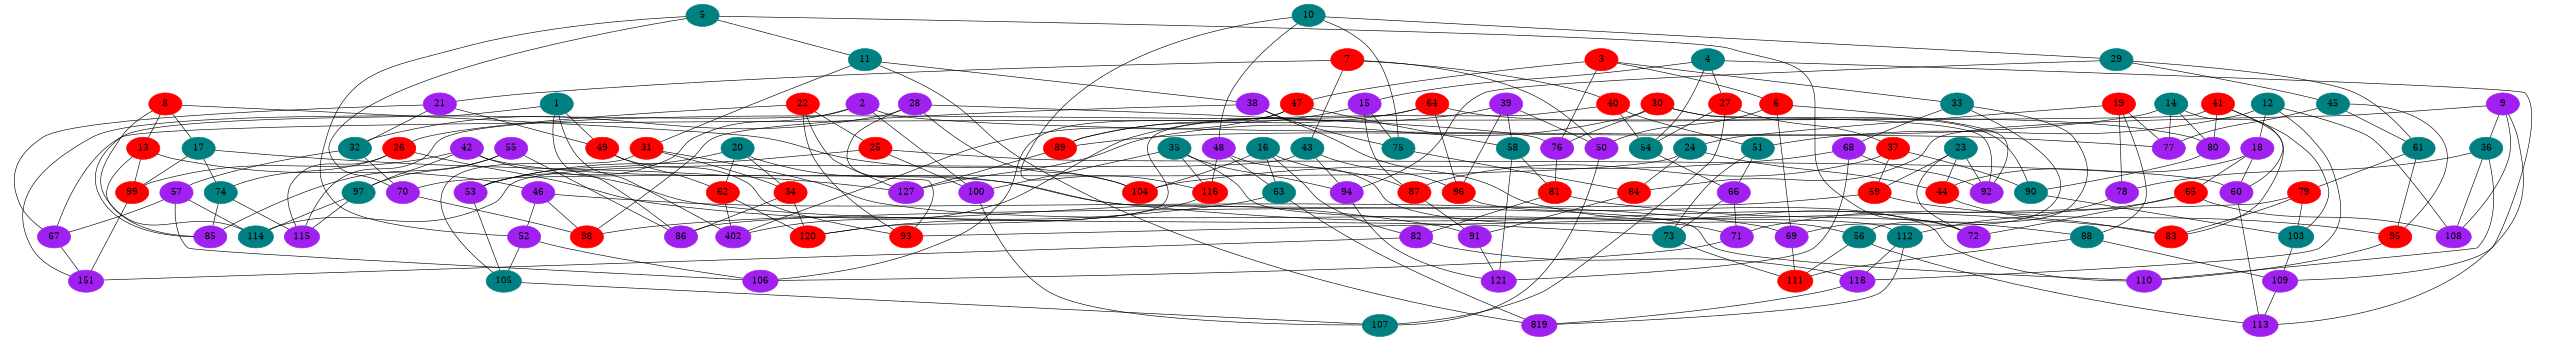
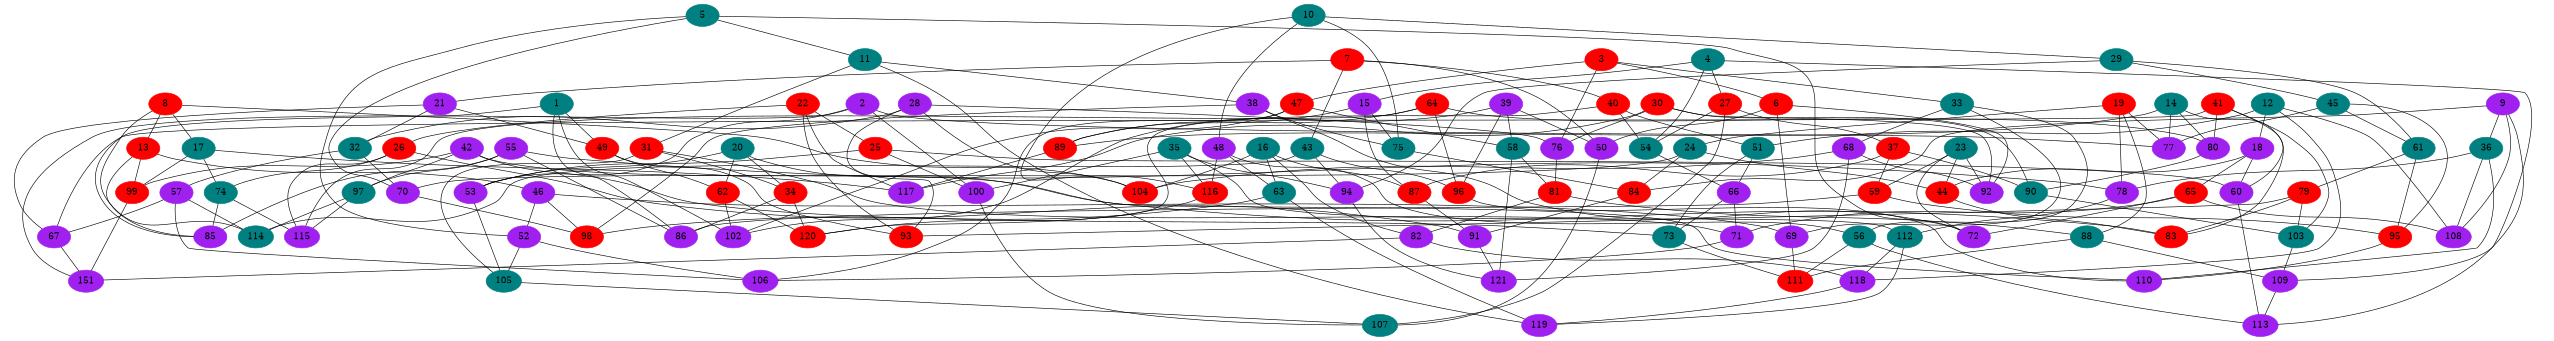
edge "55" -- "78": added
node "127": label "127" -> "117"
node "402": label "402" -> "102"
node "819": label "819" -> "119"
